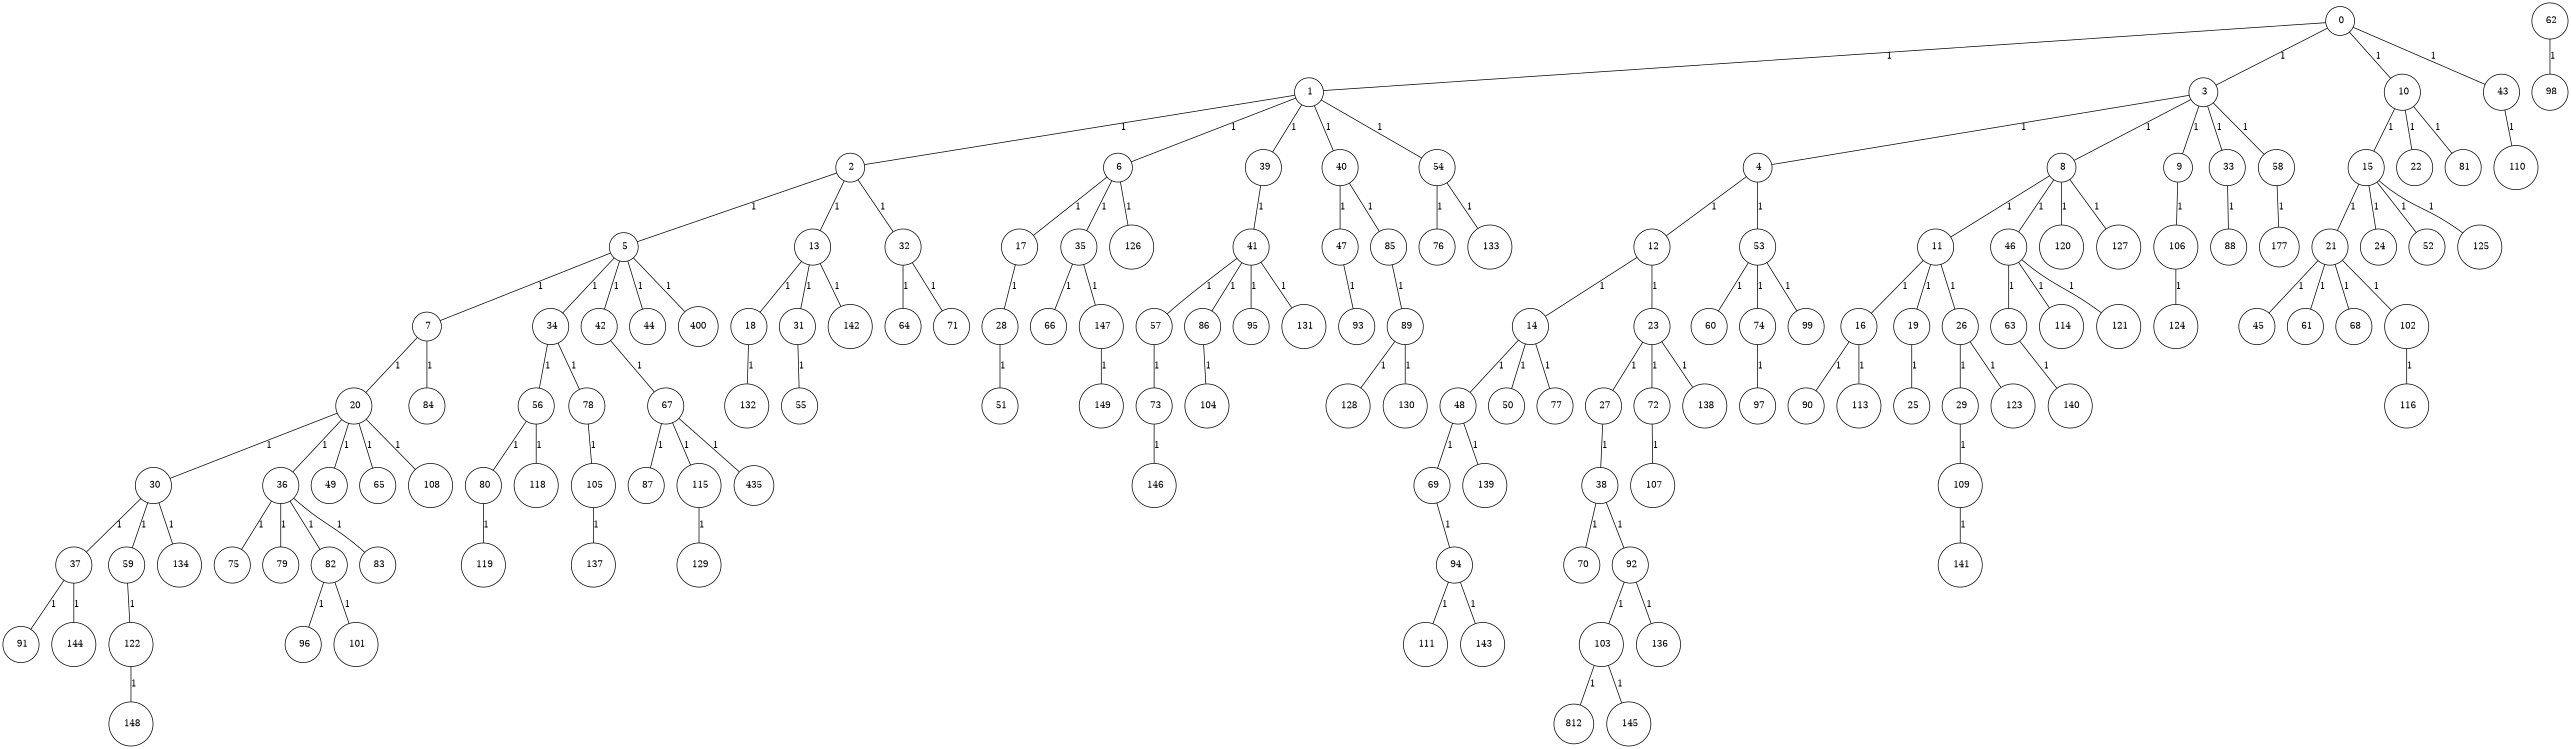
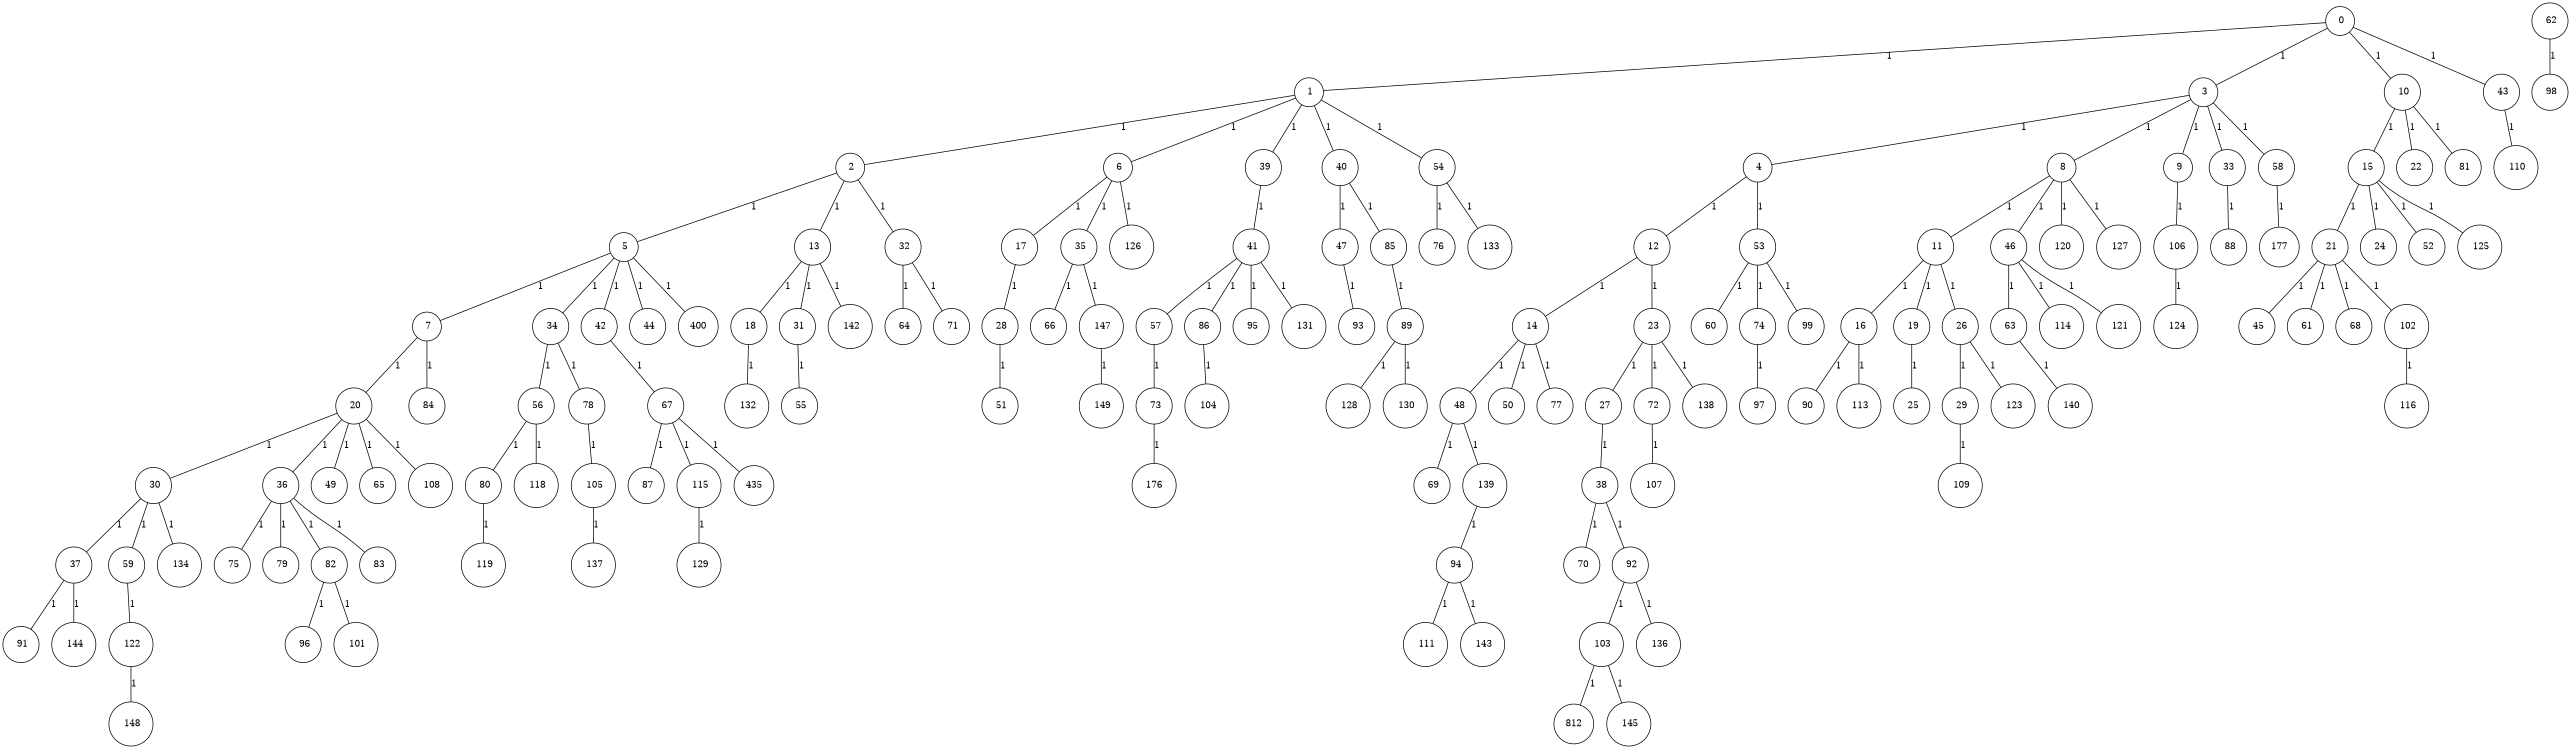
node "146": label "146" -> "176"
edge "69" -- "94": now "139" -- "94"
node "141": removed
